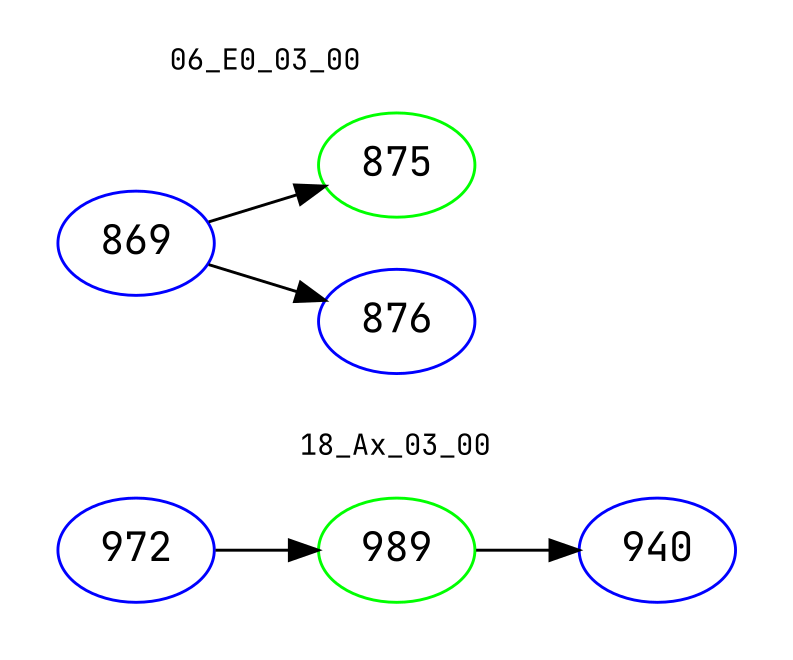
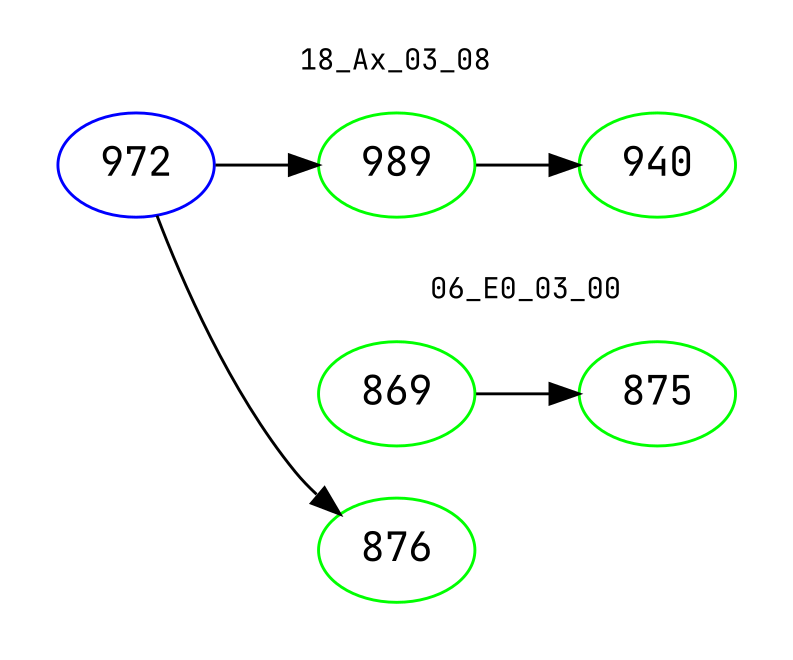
node "869": color blue -> green
edge "869" -> "876": now "972" -> "876"
node "876": color blue -> green
cluster "18_Ax_03_00": label "18_Ax_03_00" -> "18_Ax_03_08"
node "940": color blue -> green
